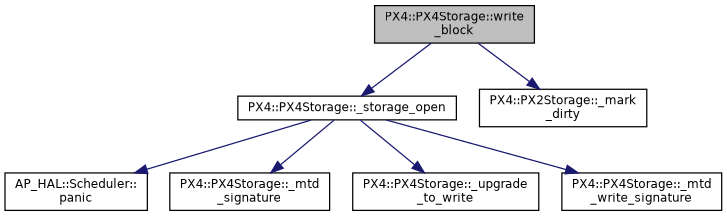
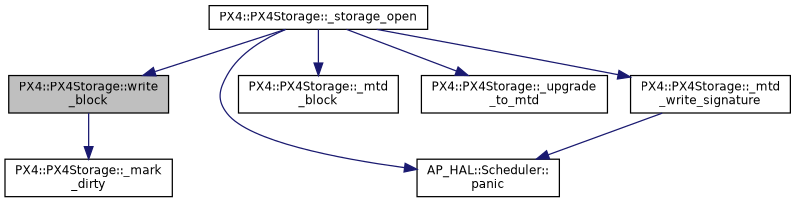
edge "PX4::PX4Storage::write _block" -> "PX4::PX4Storage::_storage_open": reversed
node "PX4::PX2Storage::_mark _dirty": label "PX4::PX2Storage::_mark _dirty" -> "PX4::PX4Storage::_mark _dirty"
edge "PX4::PX4Storage::_mtd _write_signature" -> "AP_HAL::Scheduler:: panic": added
node "PX4::PX4Storage::_mtd _signature": label "PX4::PX4Storage::_mtd _signature" -> "PX4::PX4Storage::_mtd _block"
node "PX4::PX4Storage::_upgrade _to_write": label "PX4::PX4Storage::_upgrade _to_write" -> "PX4::PX4Storage::_upgrade _to_mtd"
